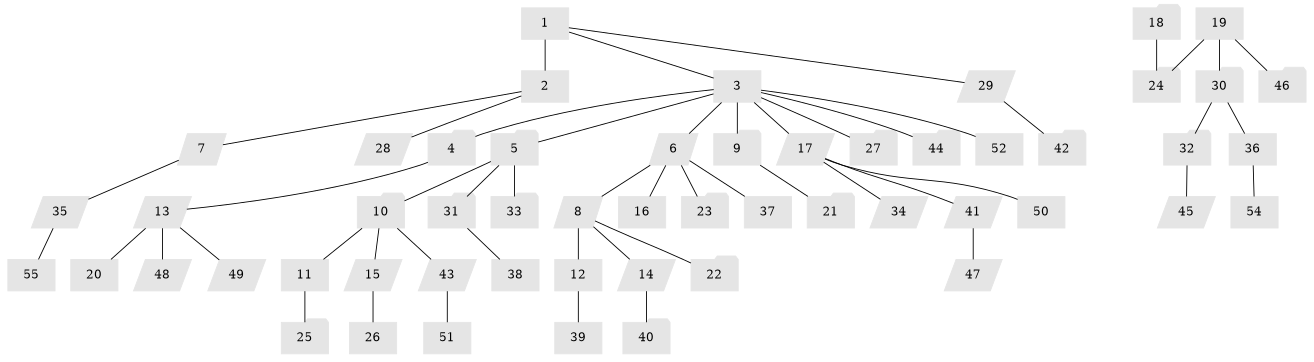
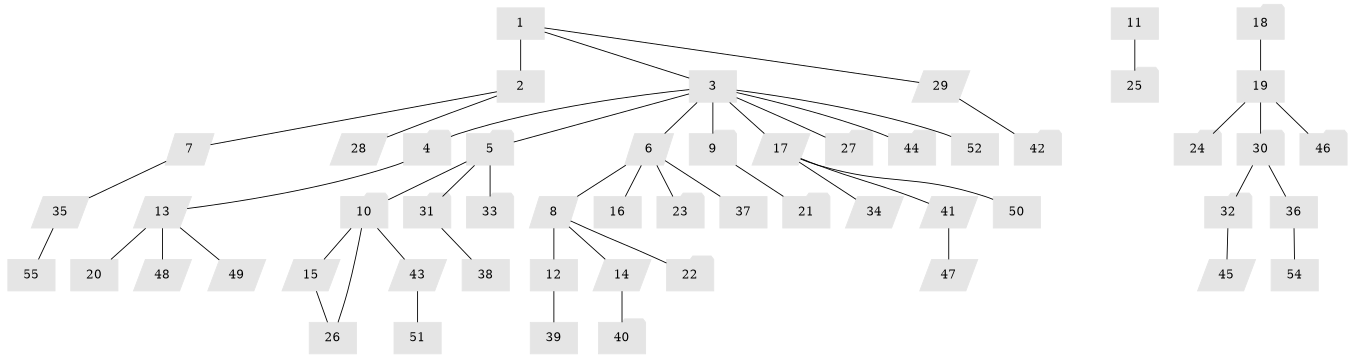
edge "18" -- "24": now "18" -- "19"
edge "10" -- "11": now "10" -- "26"
